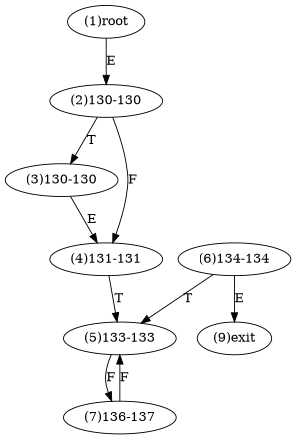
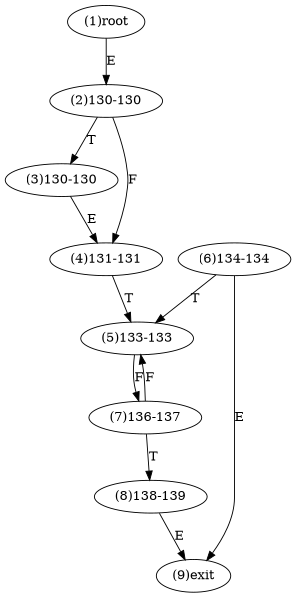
node "(8)138-139": added
